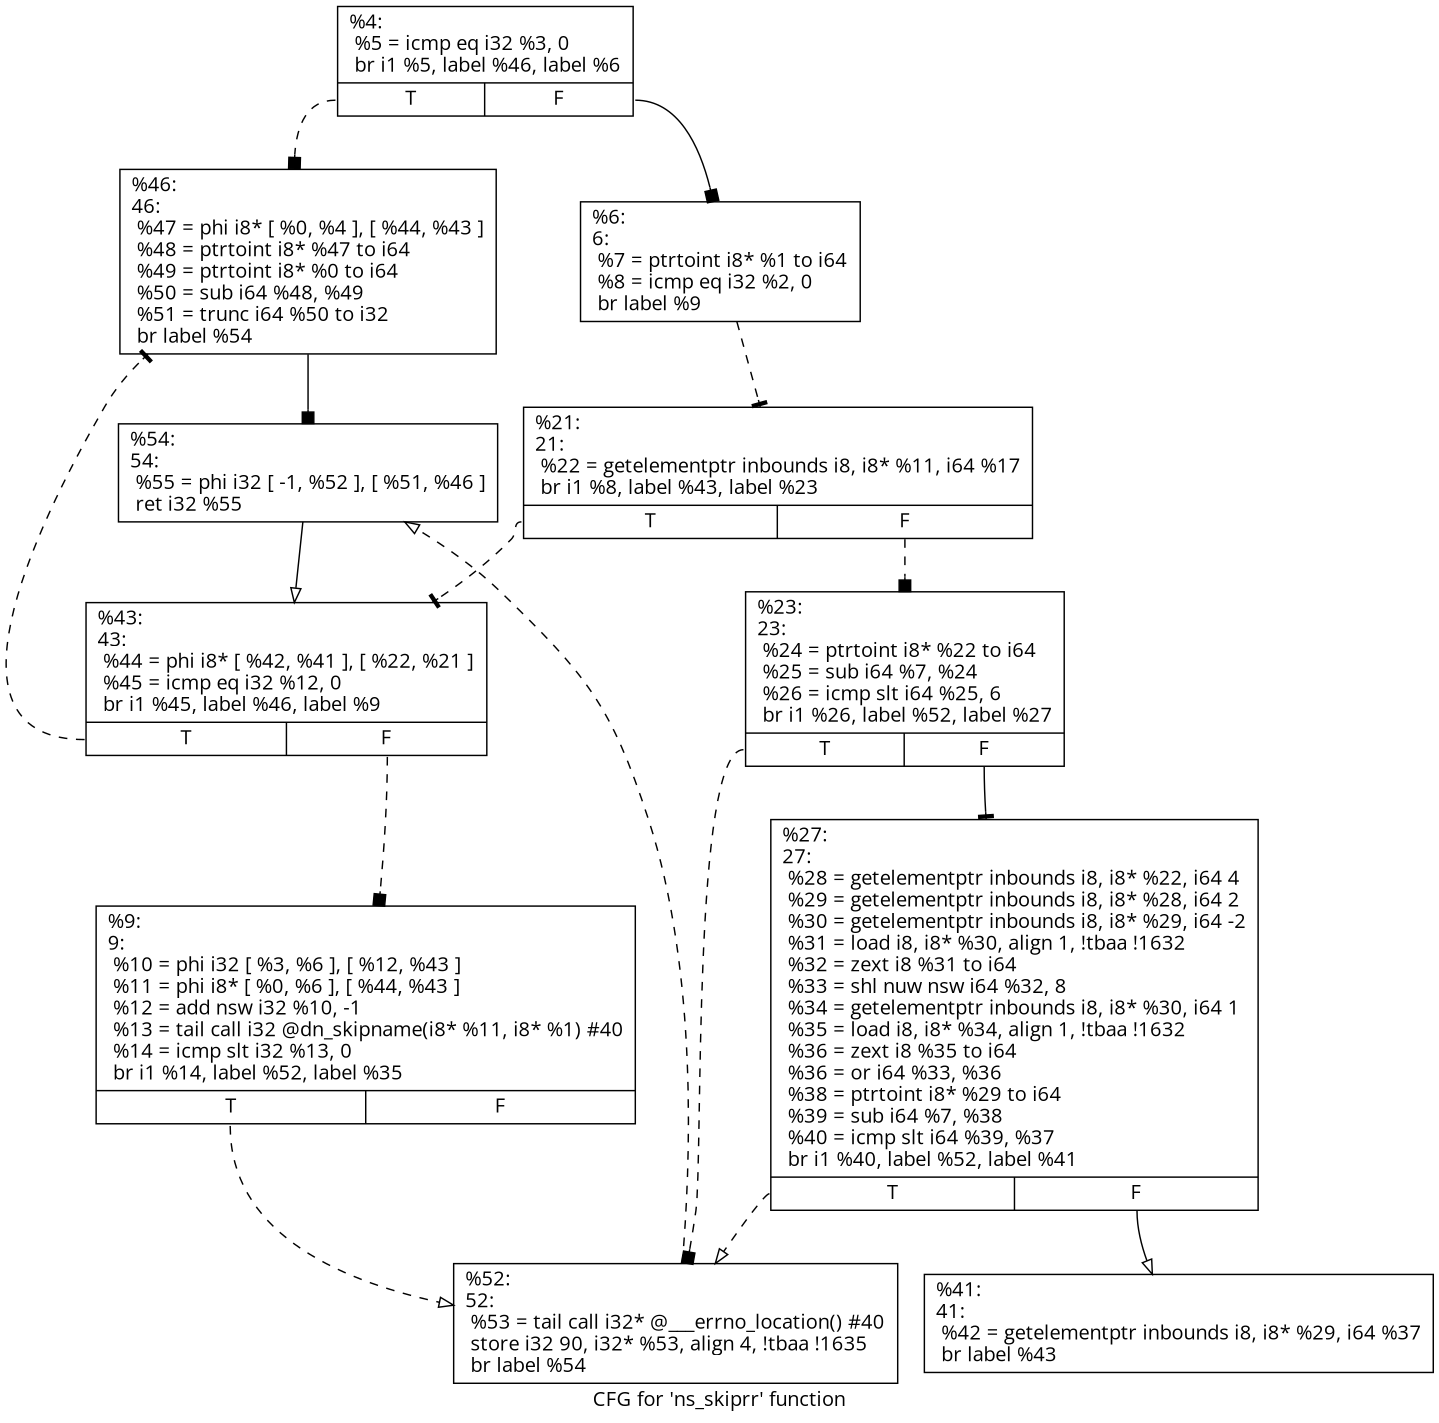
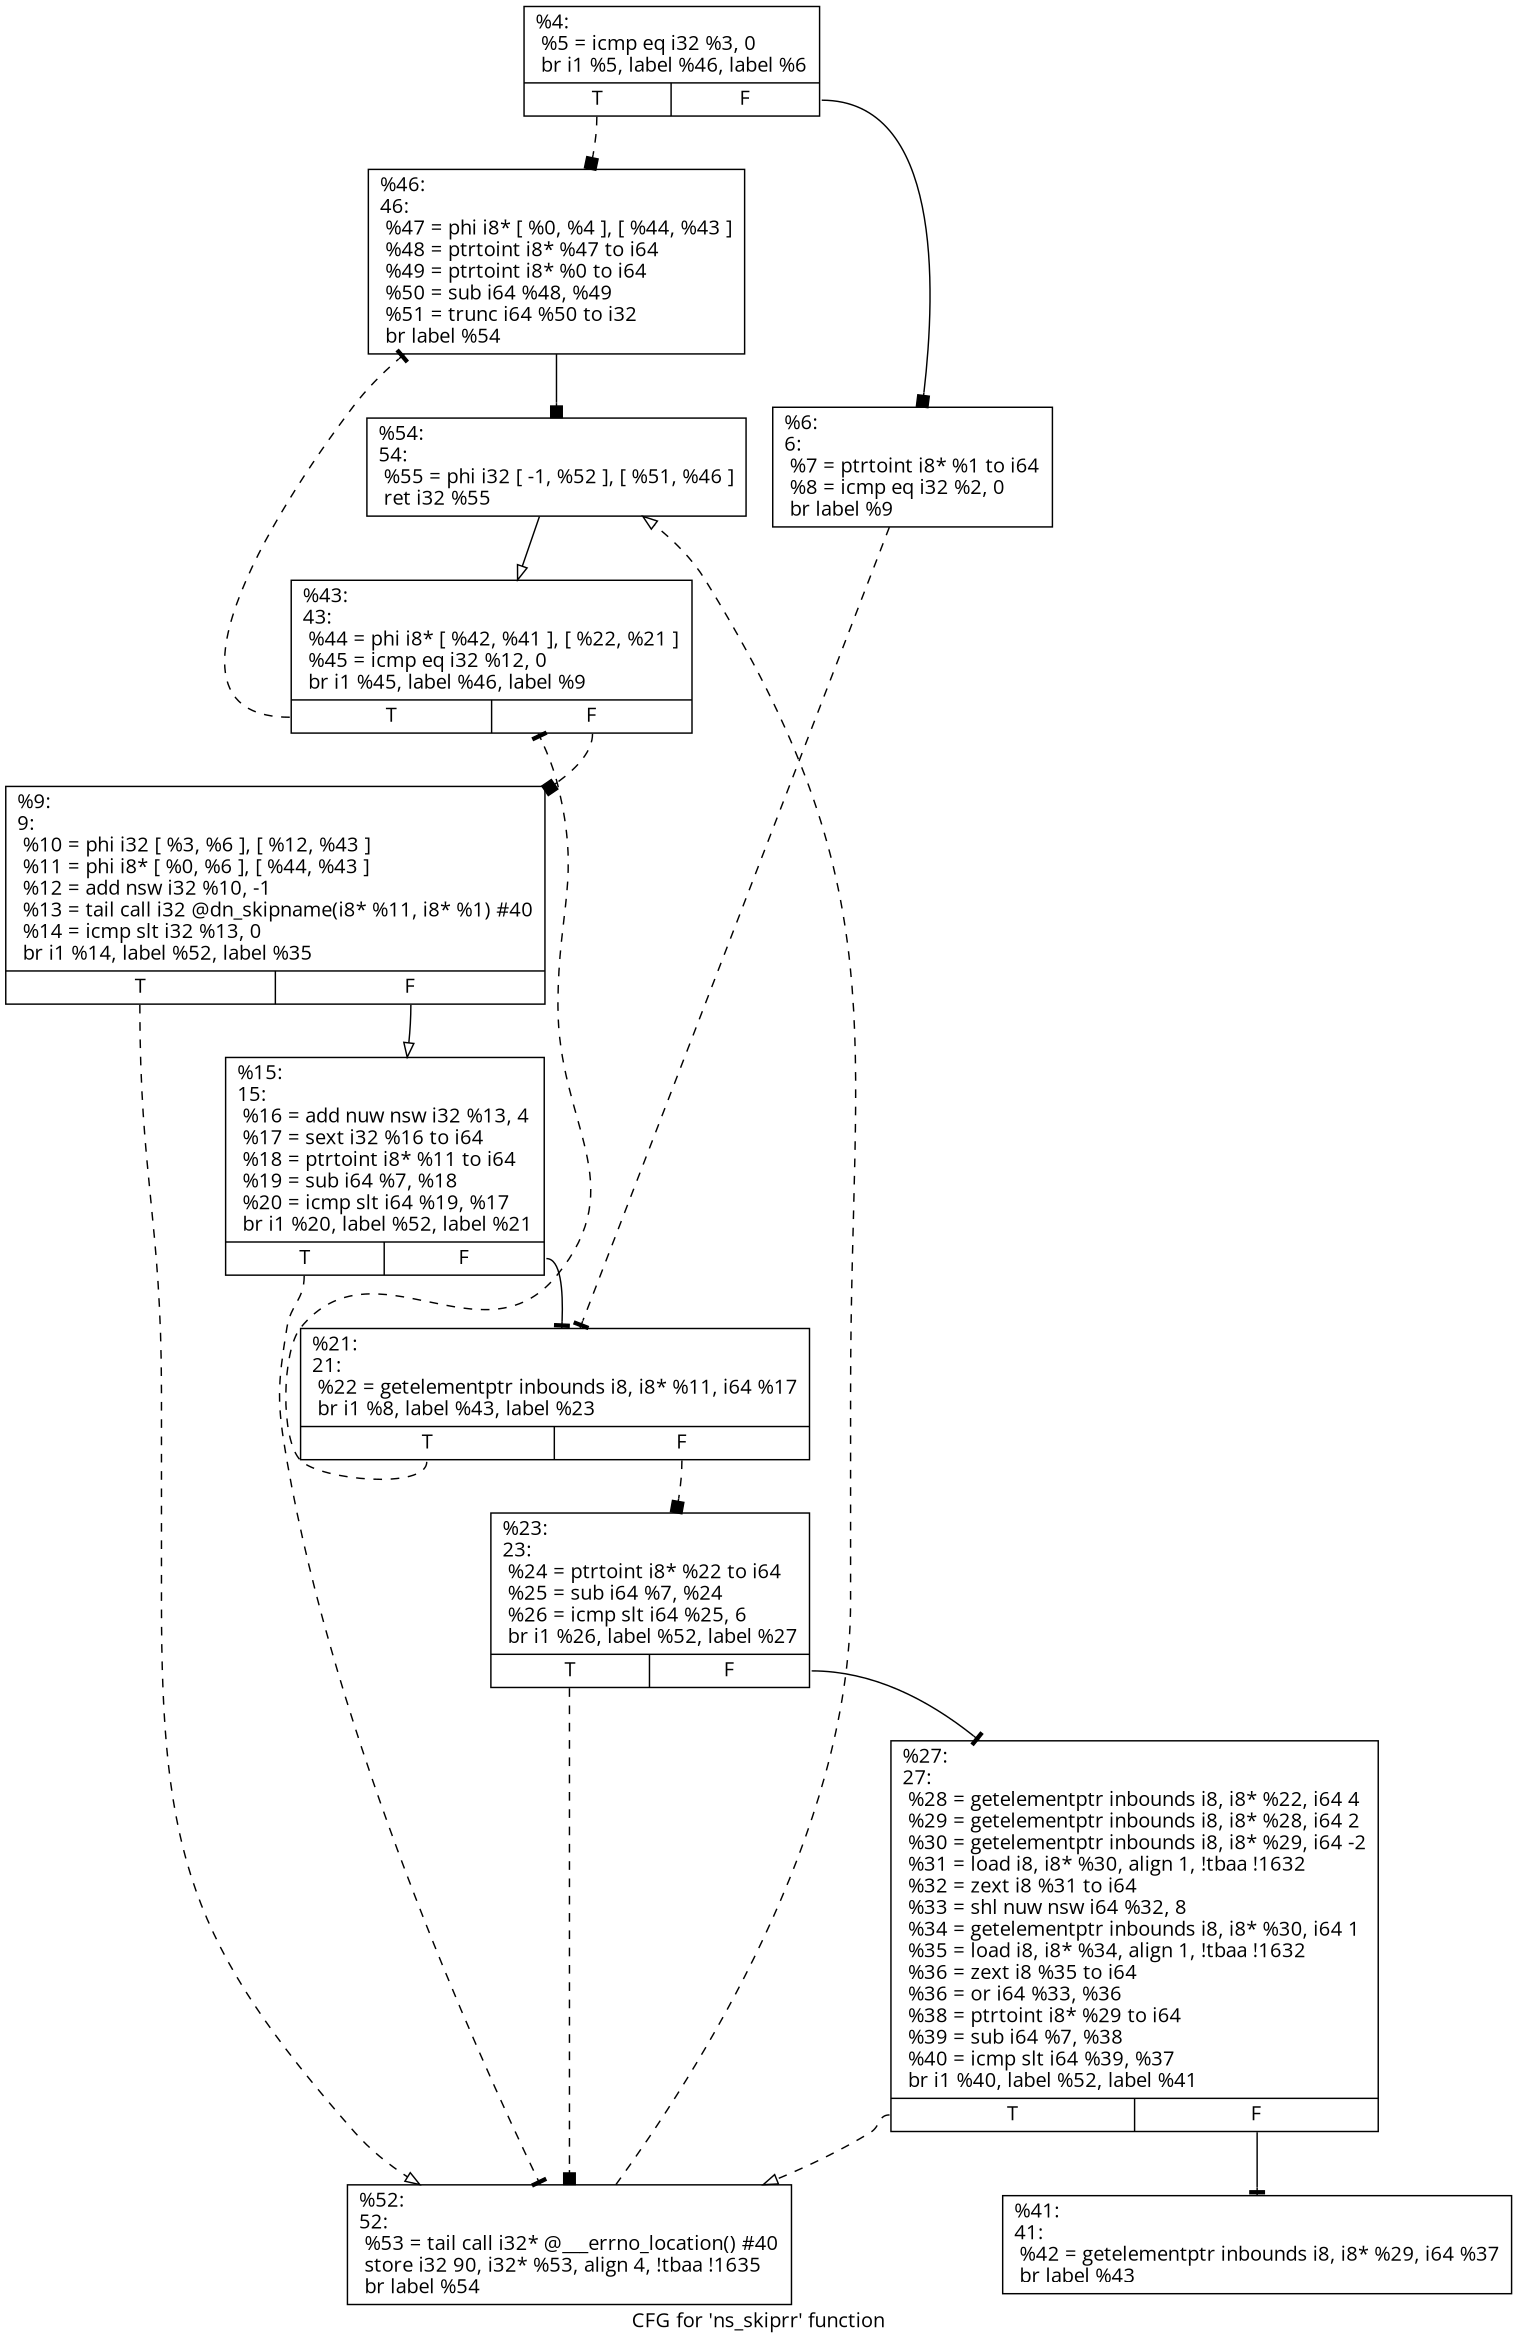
node "%15:": added
edge "%27:" -> "%41:": arrowhead onormal -> tee
